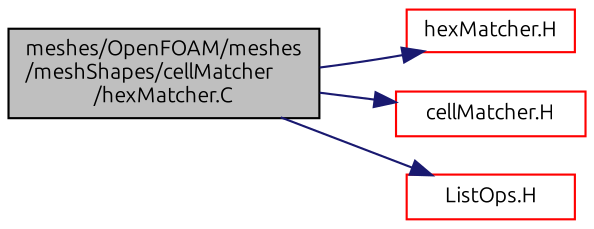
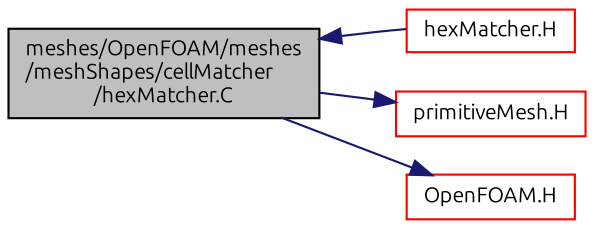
edge "meshes/OpenFOAM/meshes /meshShapes/cellMatcher /hexMatcher.C" -> "hexMatcher.H": reversed
node "cellMatcher.H": label "cellMatcher.H" -> "primitiveMesh.H"
node "ListOps.H": label "ListOps.H" -> "OpenFOAM.H"
